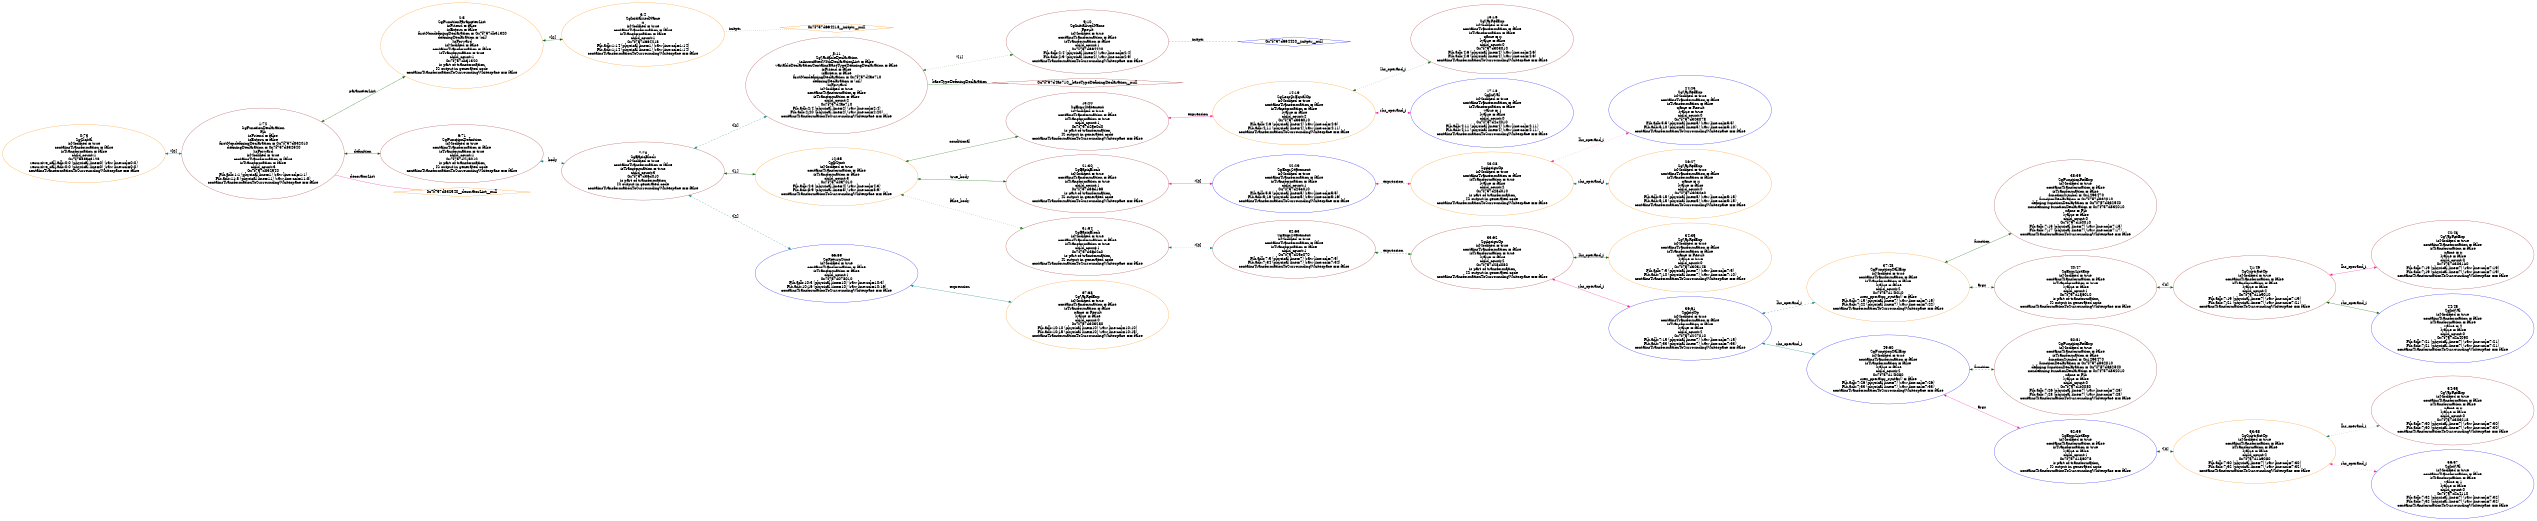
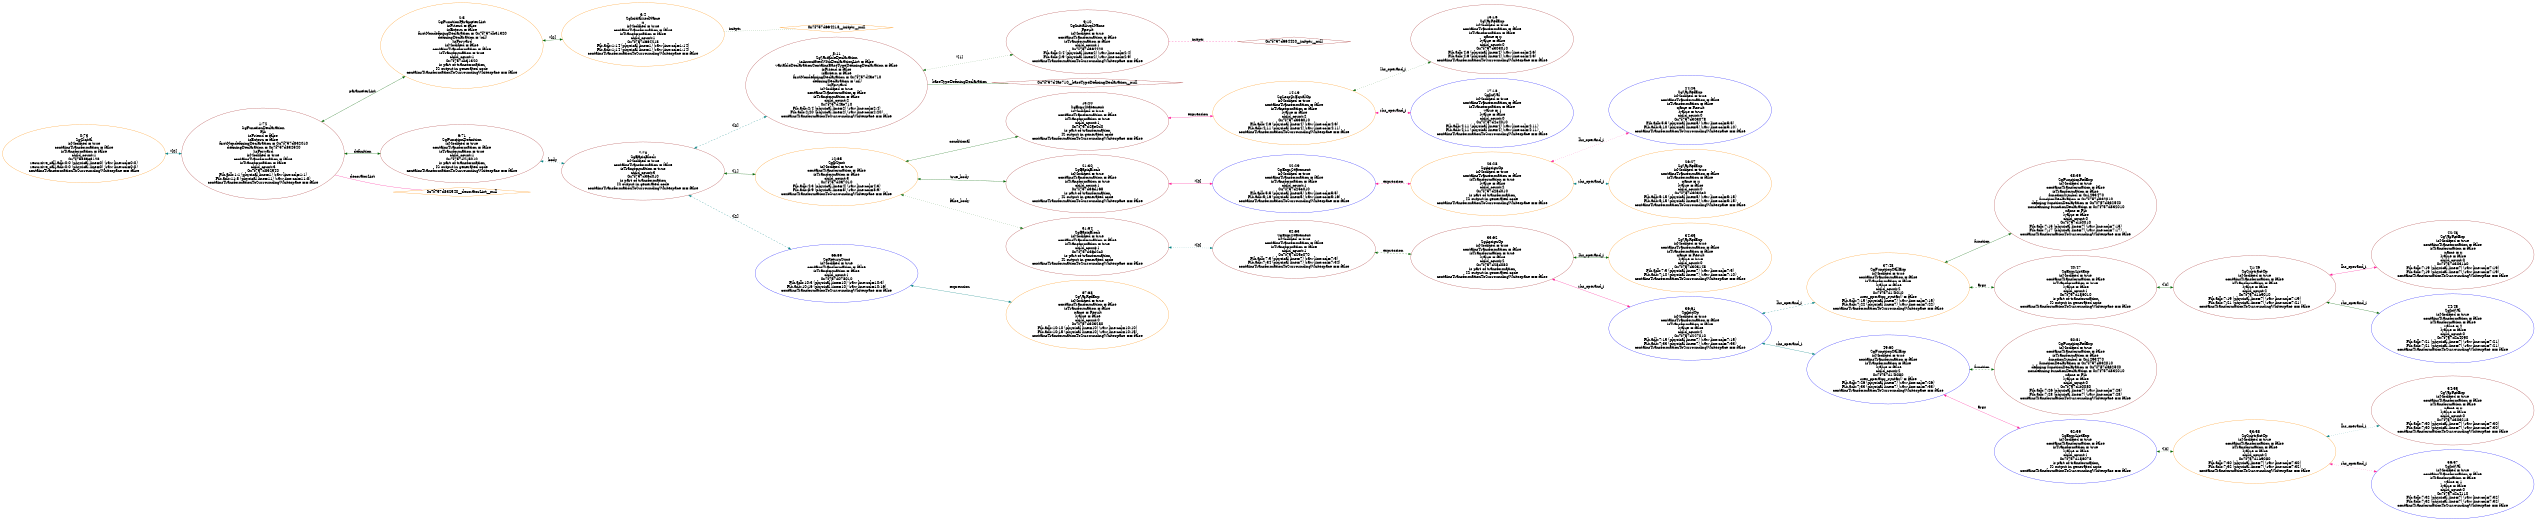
node "0x7f757d664420__initptr__null": color blue -> brown
